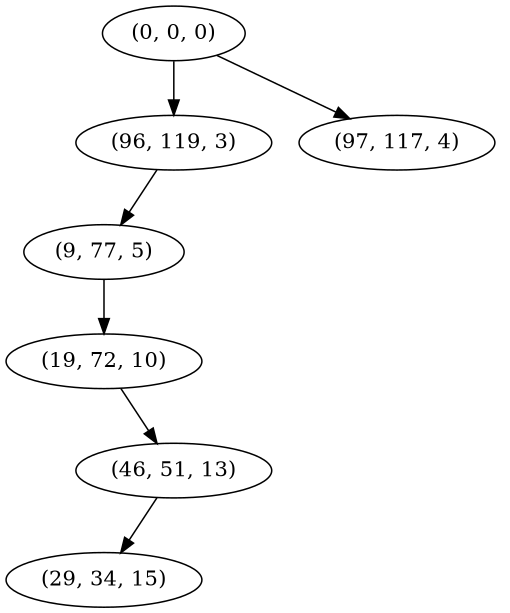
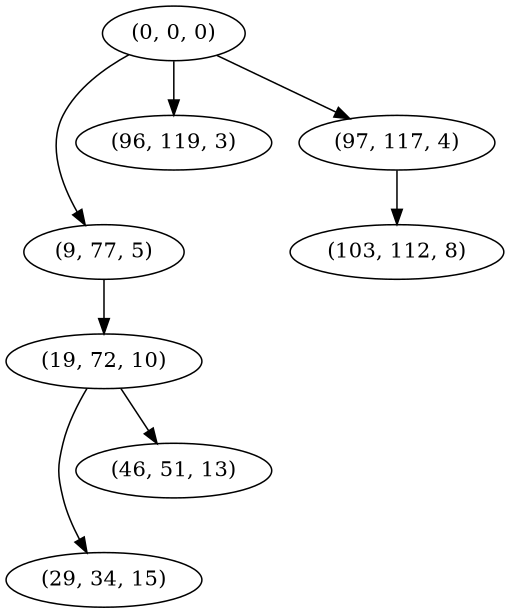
edge "(96, 119, 3)" -> "(9, 77, 5)": now "(0, 0, 0)" -> "(9, 77, 5)"
node "(103, 112, 8)": added
edge "(46, 51, 13)" -> "(29, 34, 15)": now "(19, 72, 10)" -> "(29, 34, 15)"
